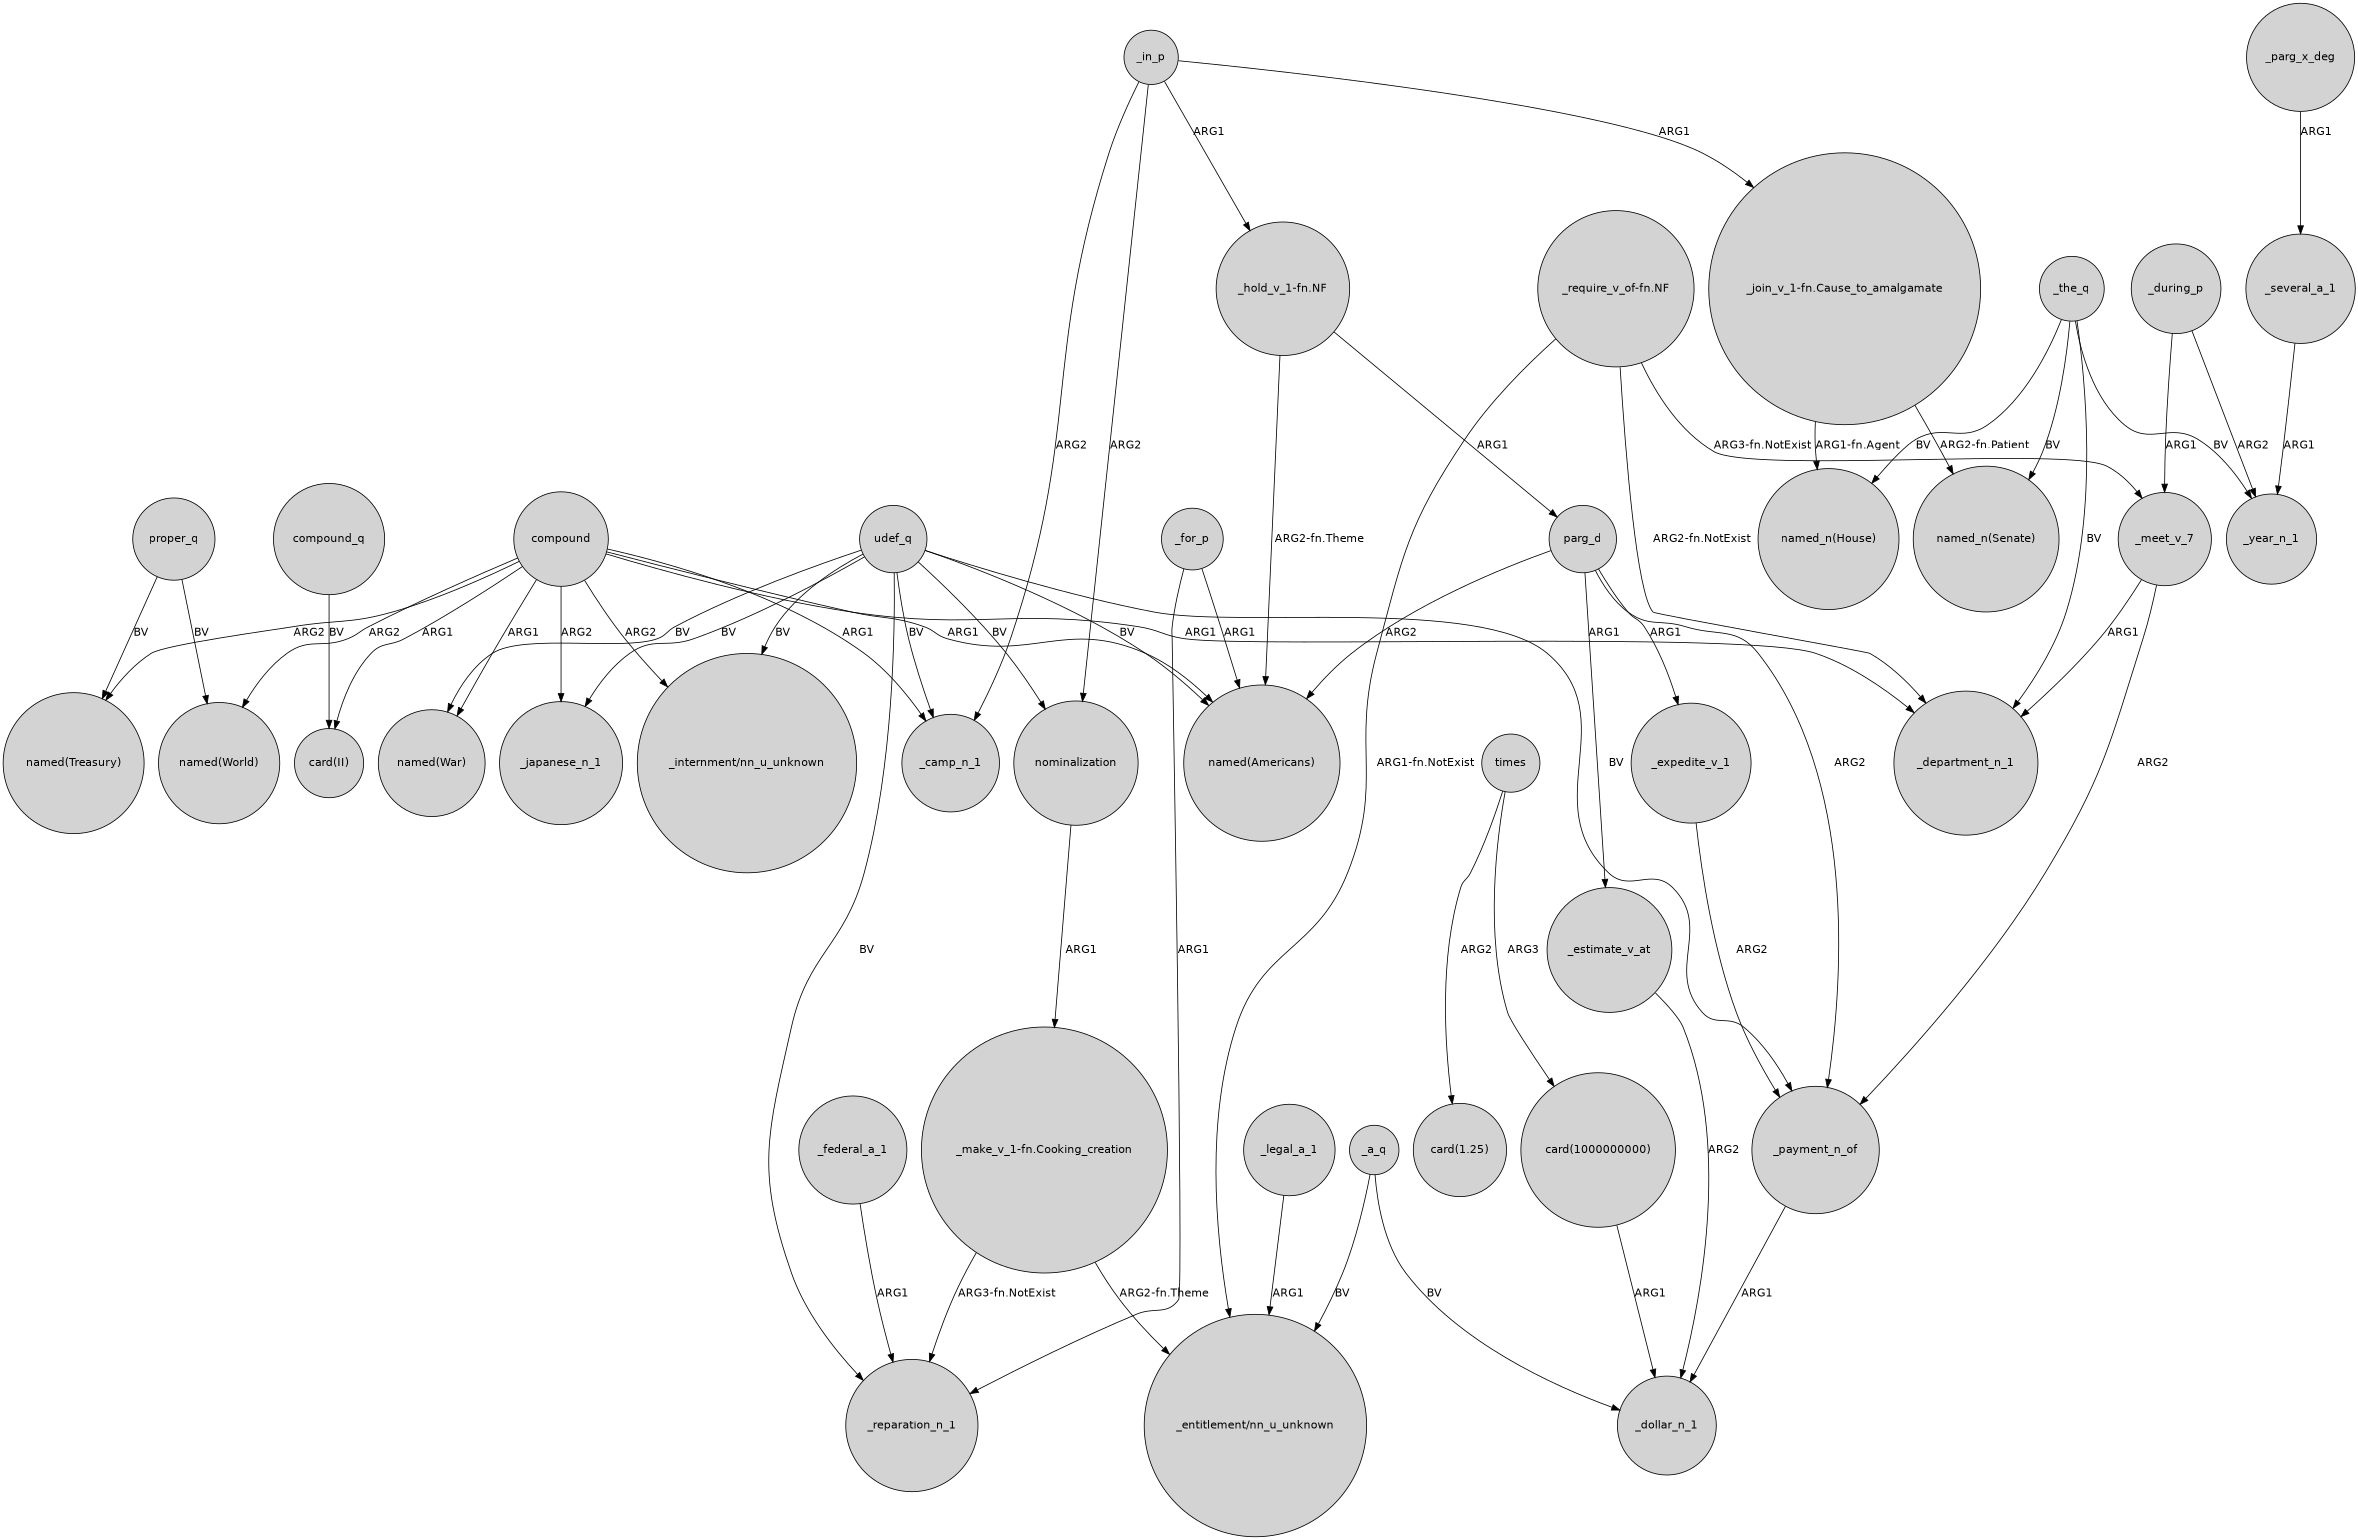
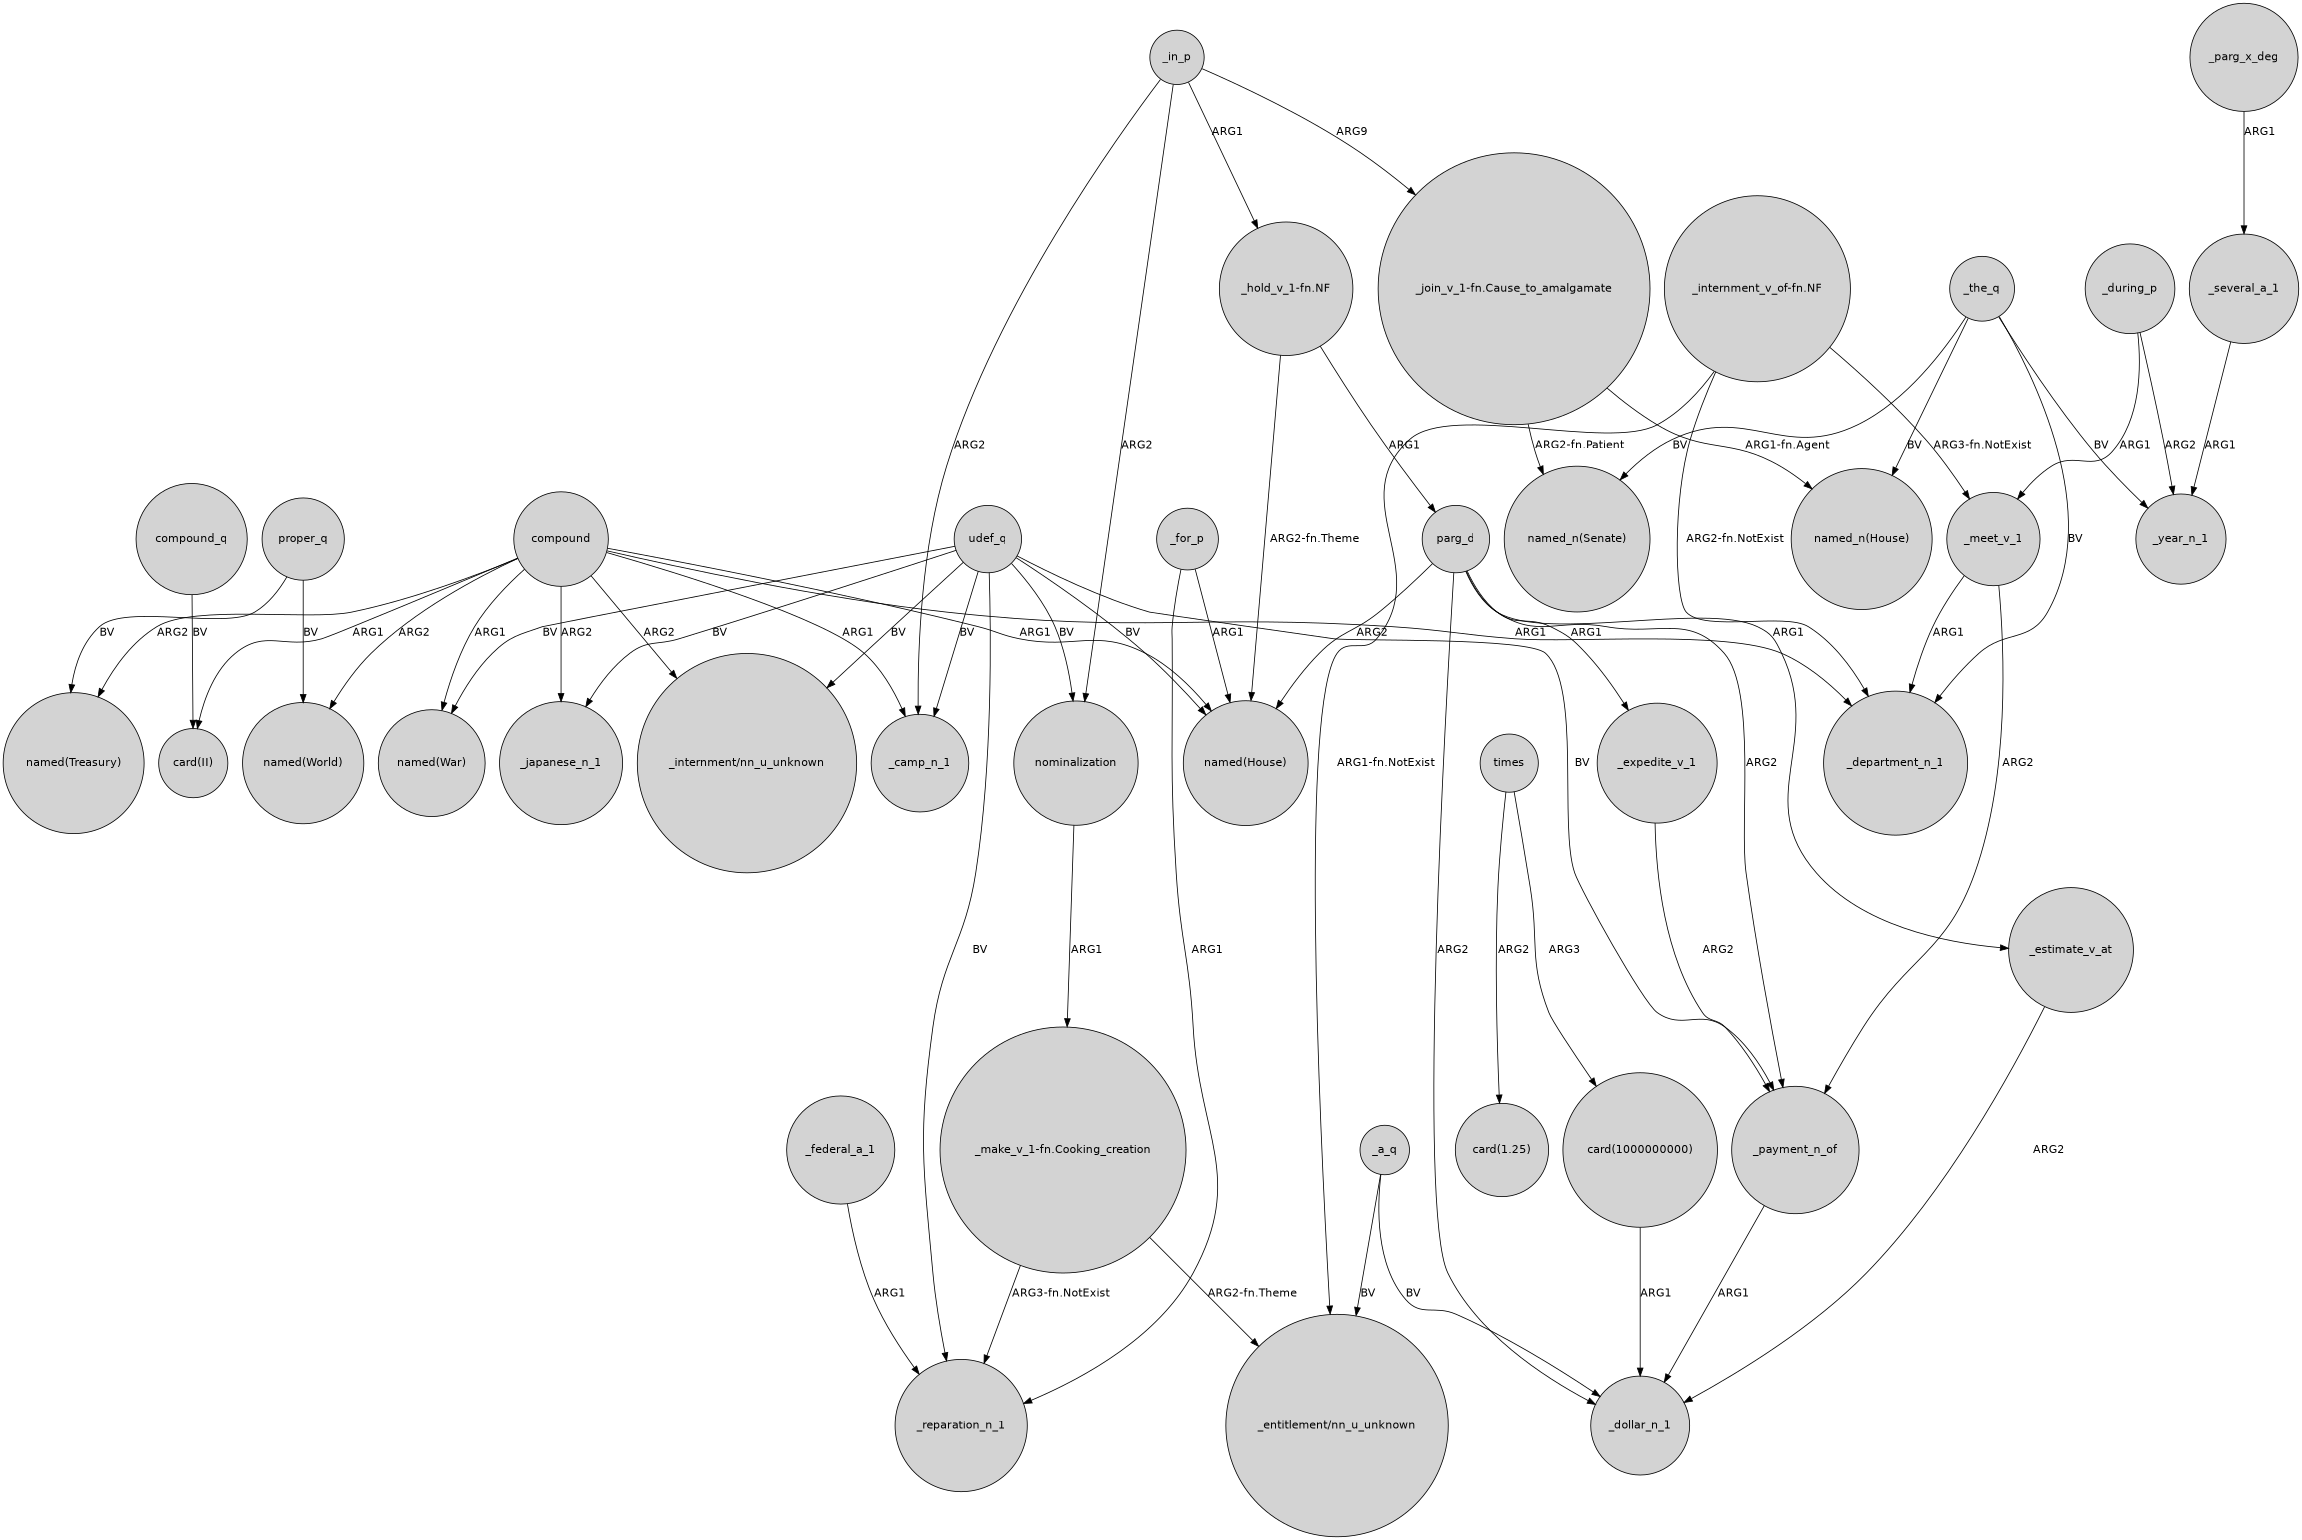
edge "_in_p" -> "_join_v_1-fn.Cause_to_amalgamate": label "ARG1" -> "ARG9"
node "_require_v_of-fn.NF": label "_require_v_of-fn.NF" -> "_internment_v_of-fn.NF"
node "_meet_v_7": label "_meet_v_7" -> "_meet_v_1"
node "named(Americans)": label "named(Americans)" -> "named(House)"
edge "parg_d" -> "_dollar_n_1": added, label "ARG2"
node "_legal_a_1": removed
